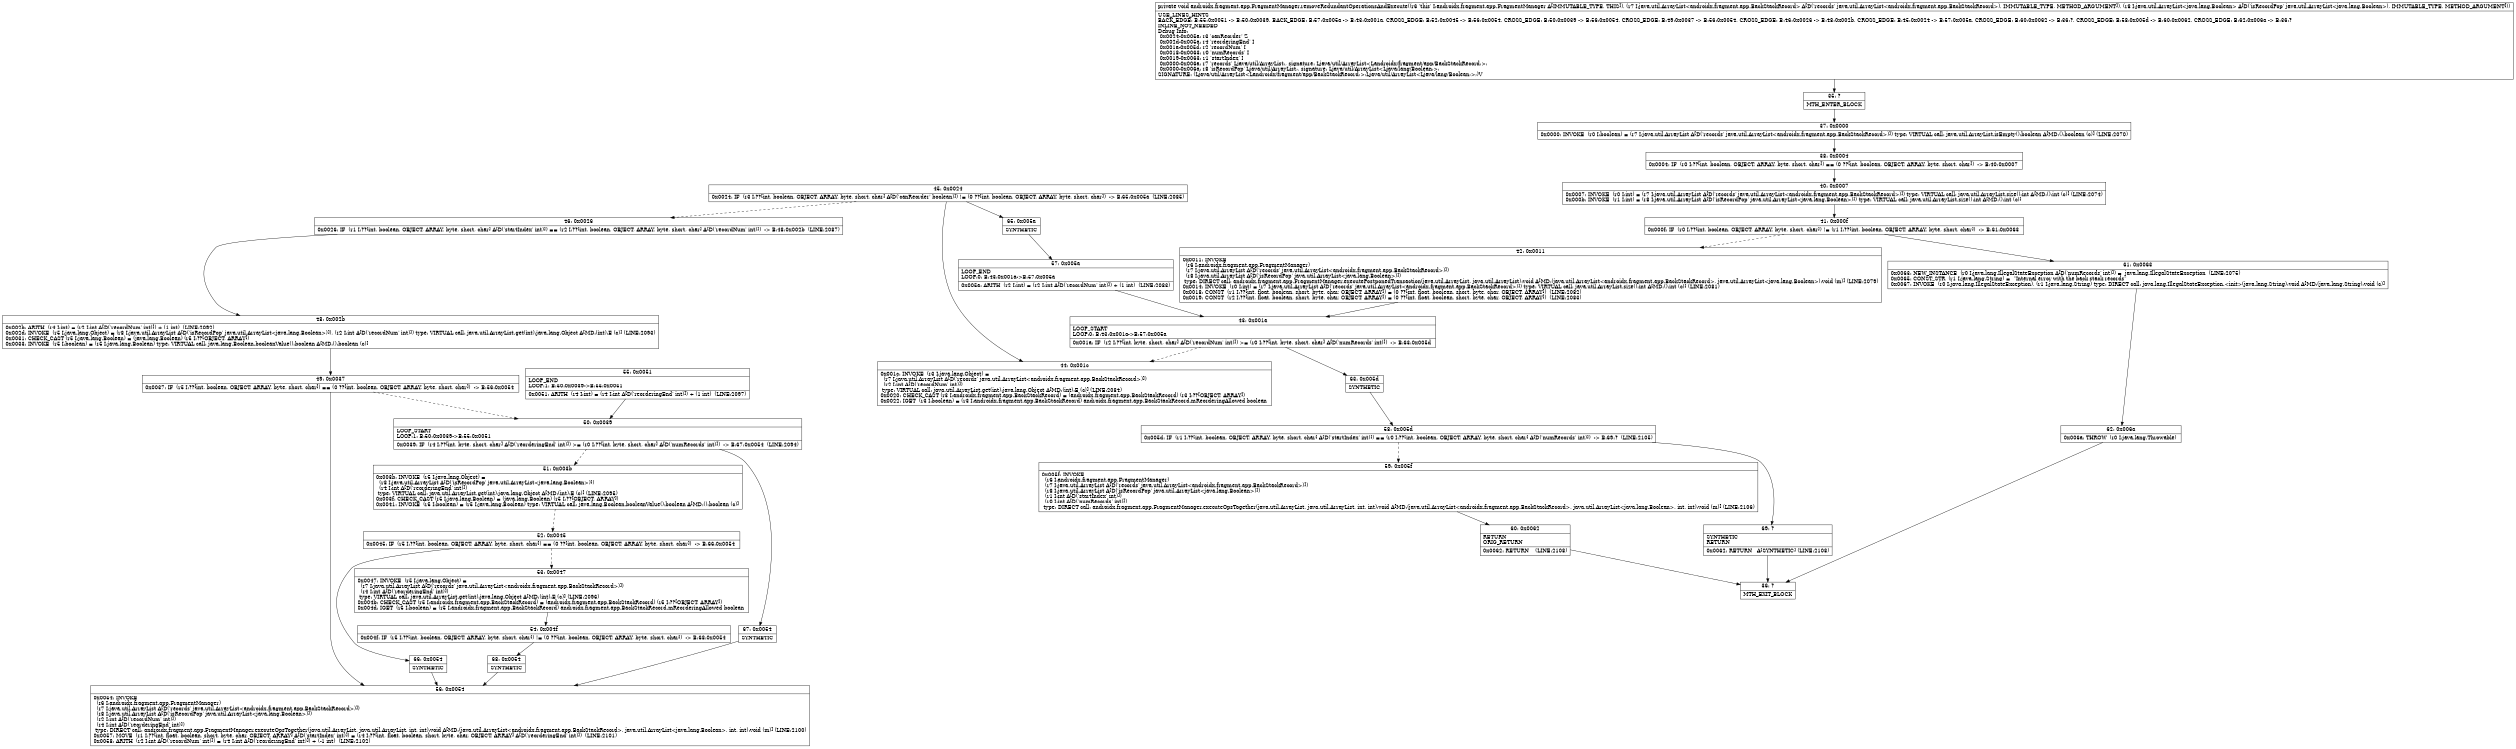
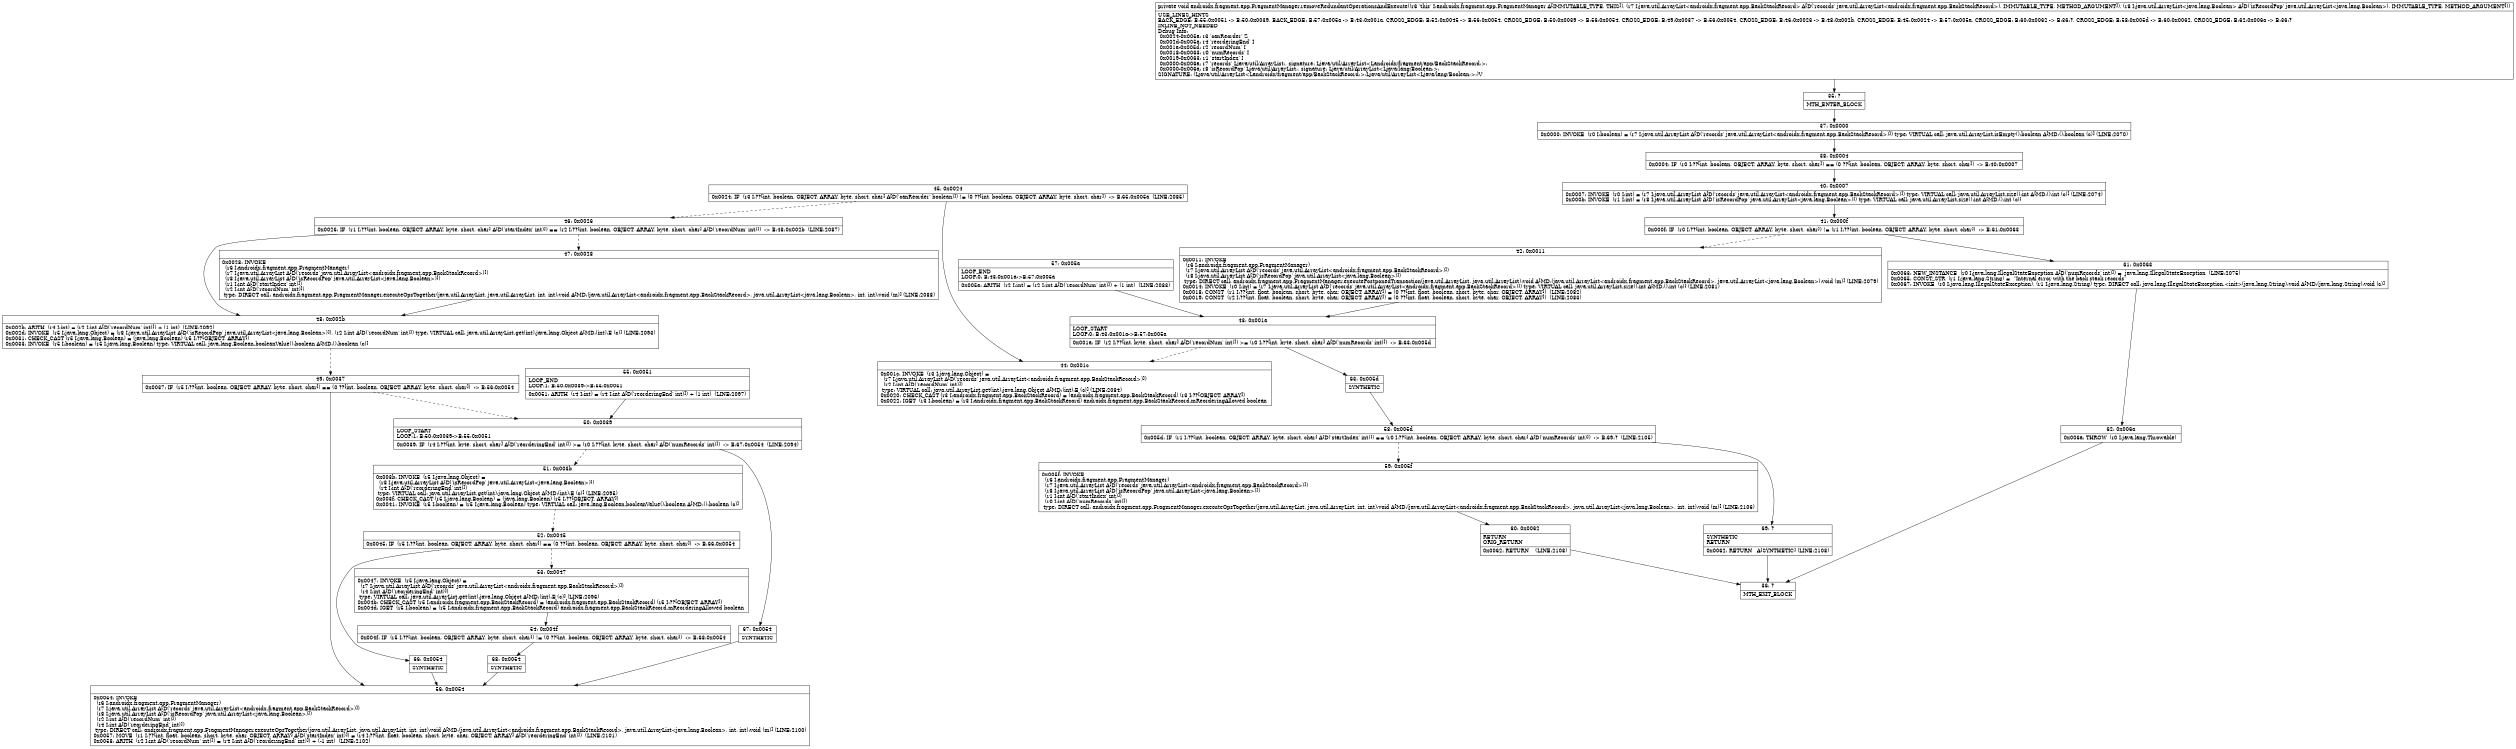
node "65: 0x005a": removed
node "47: 0x0028": added
edge "48: 0x002b" -> "49: 0x0037": style solid -> dashed
